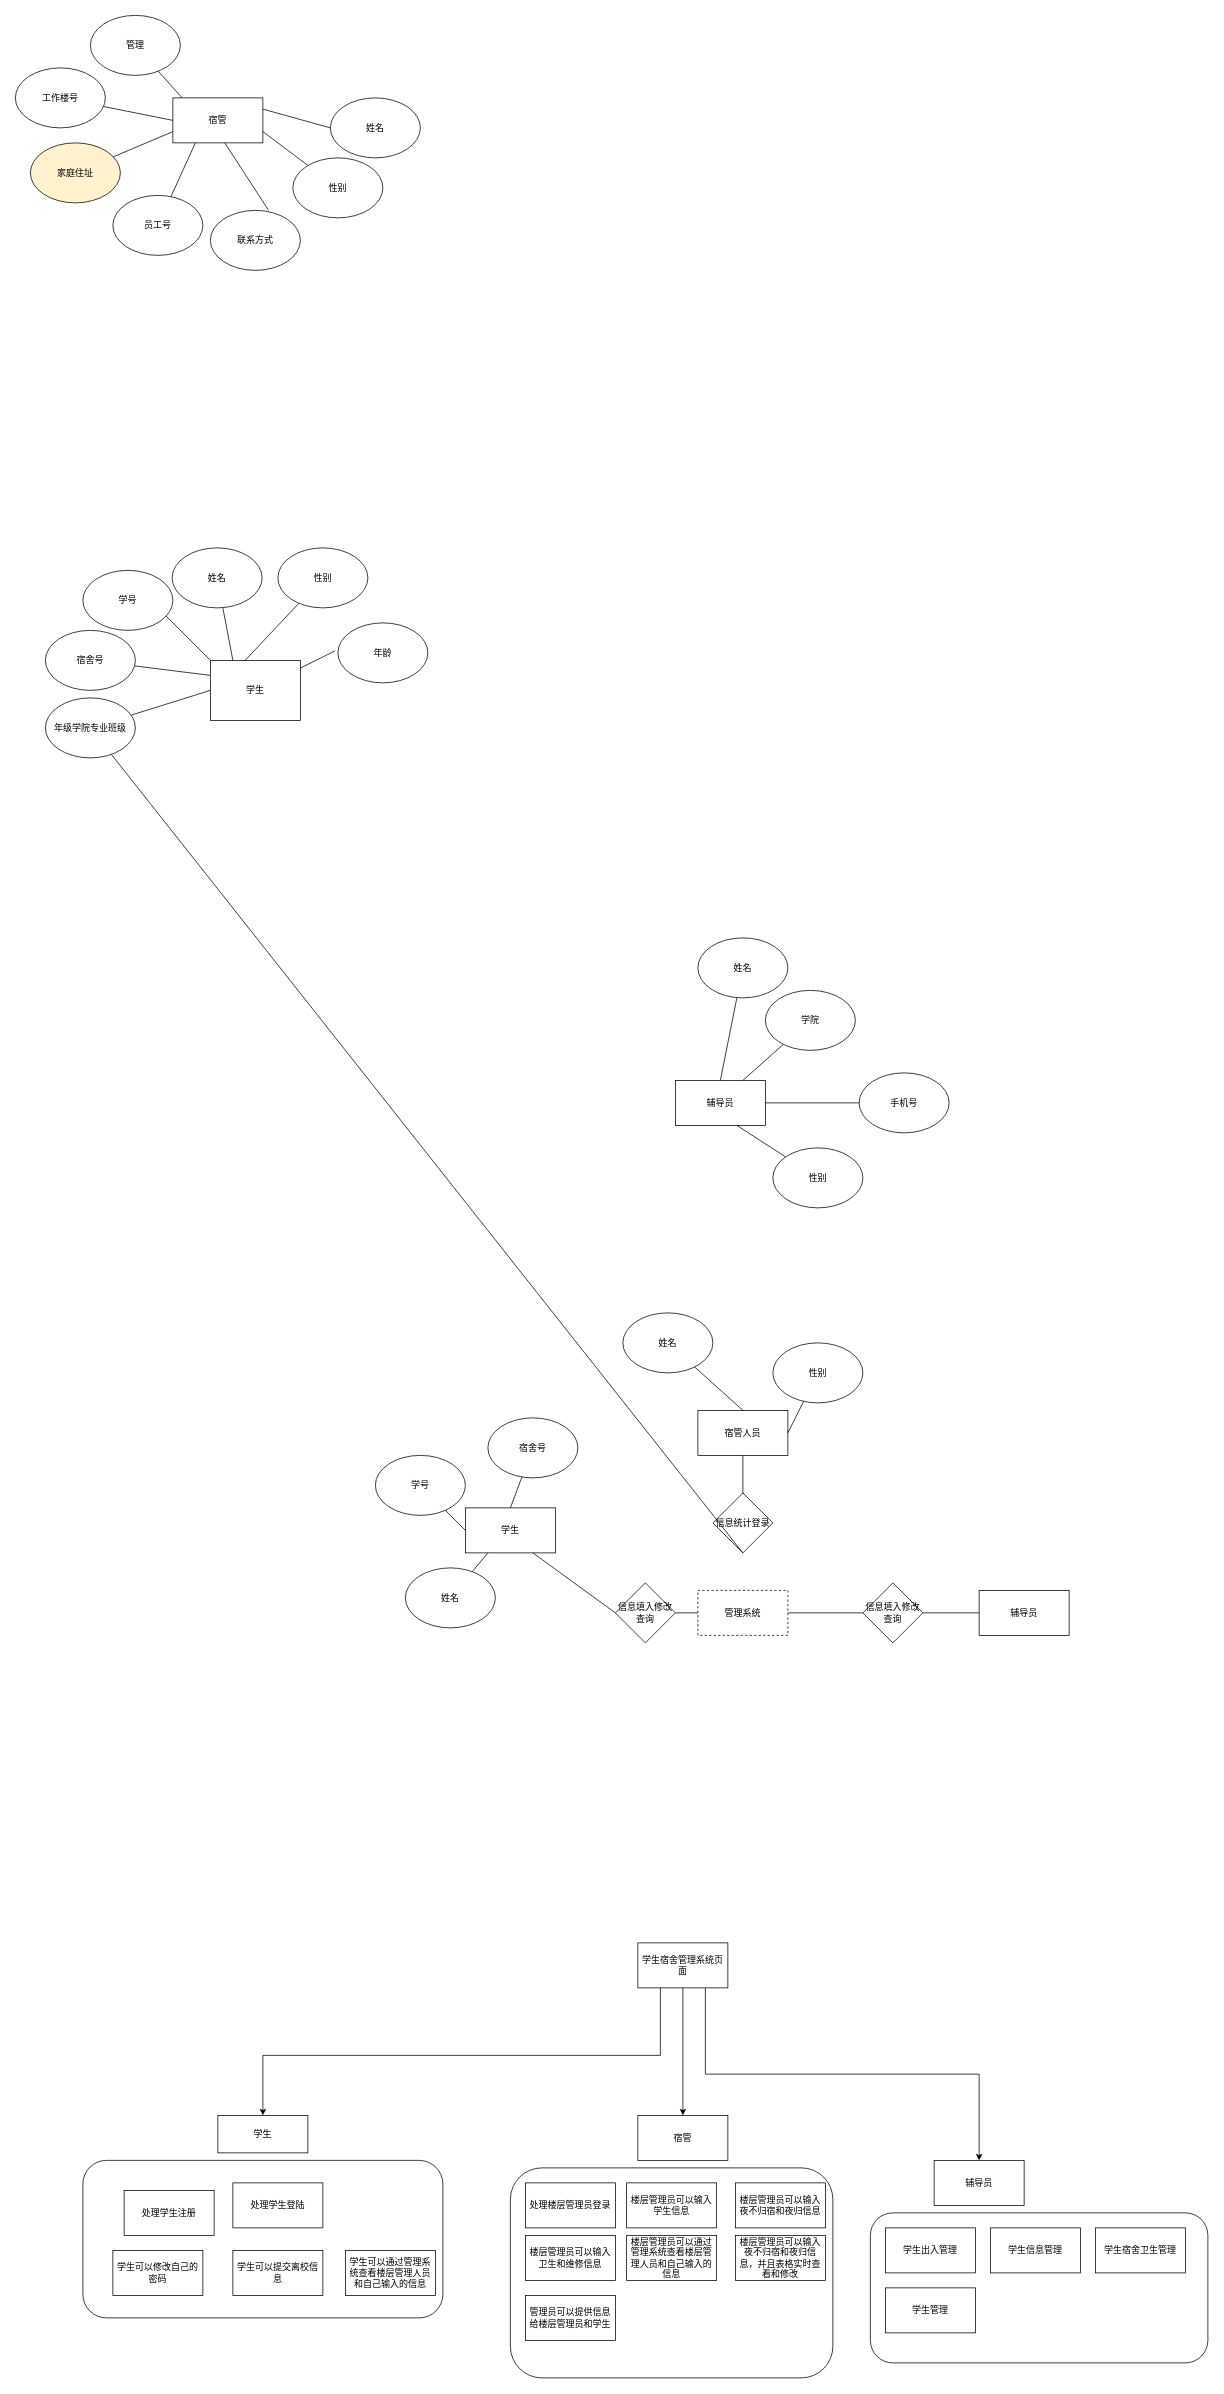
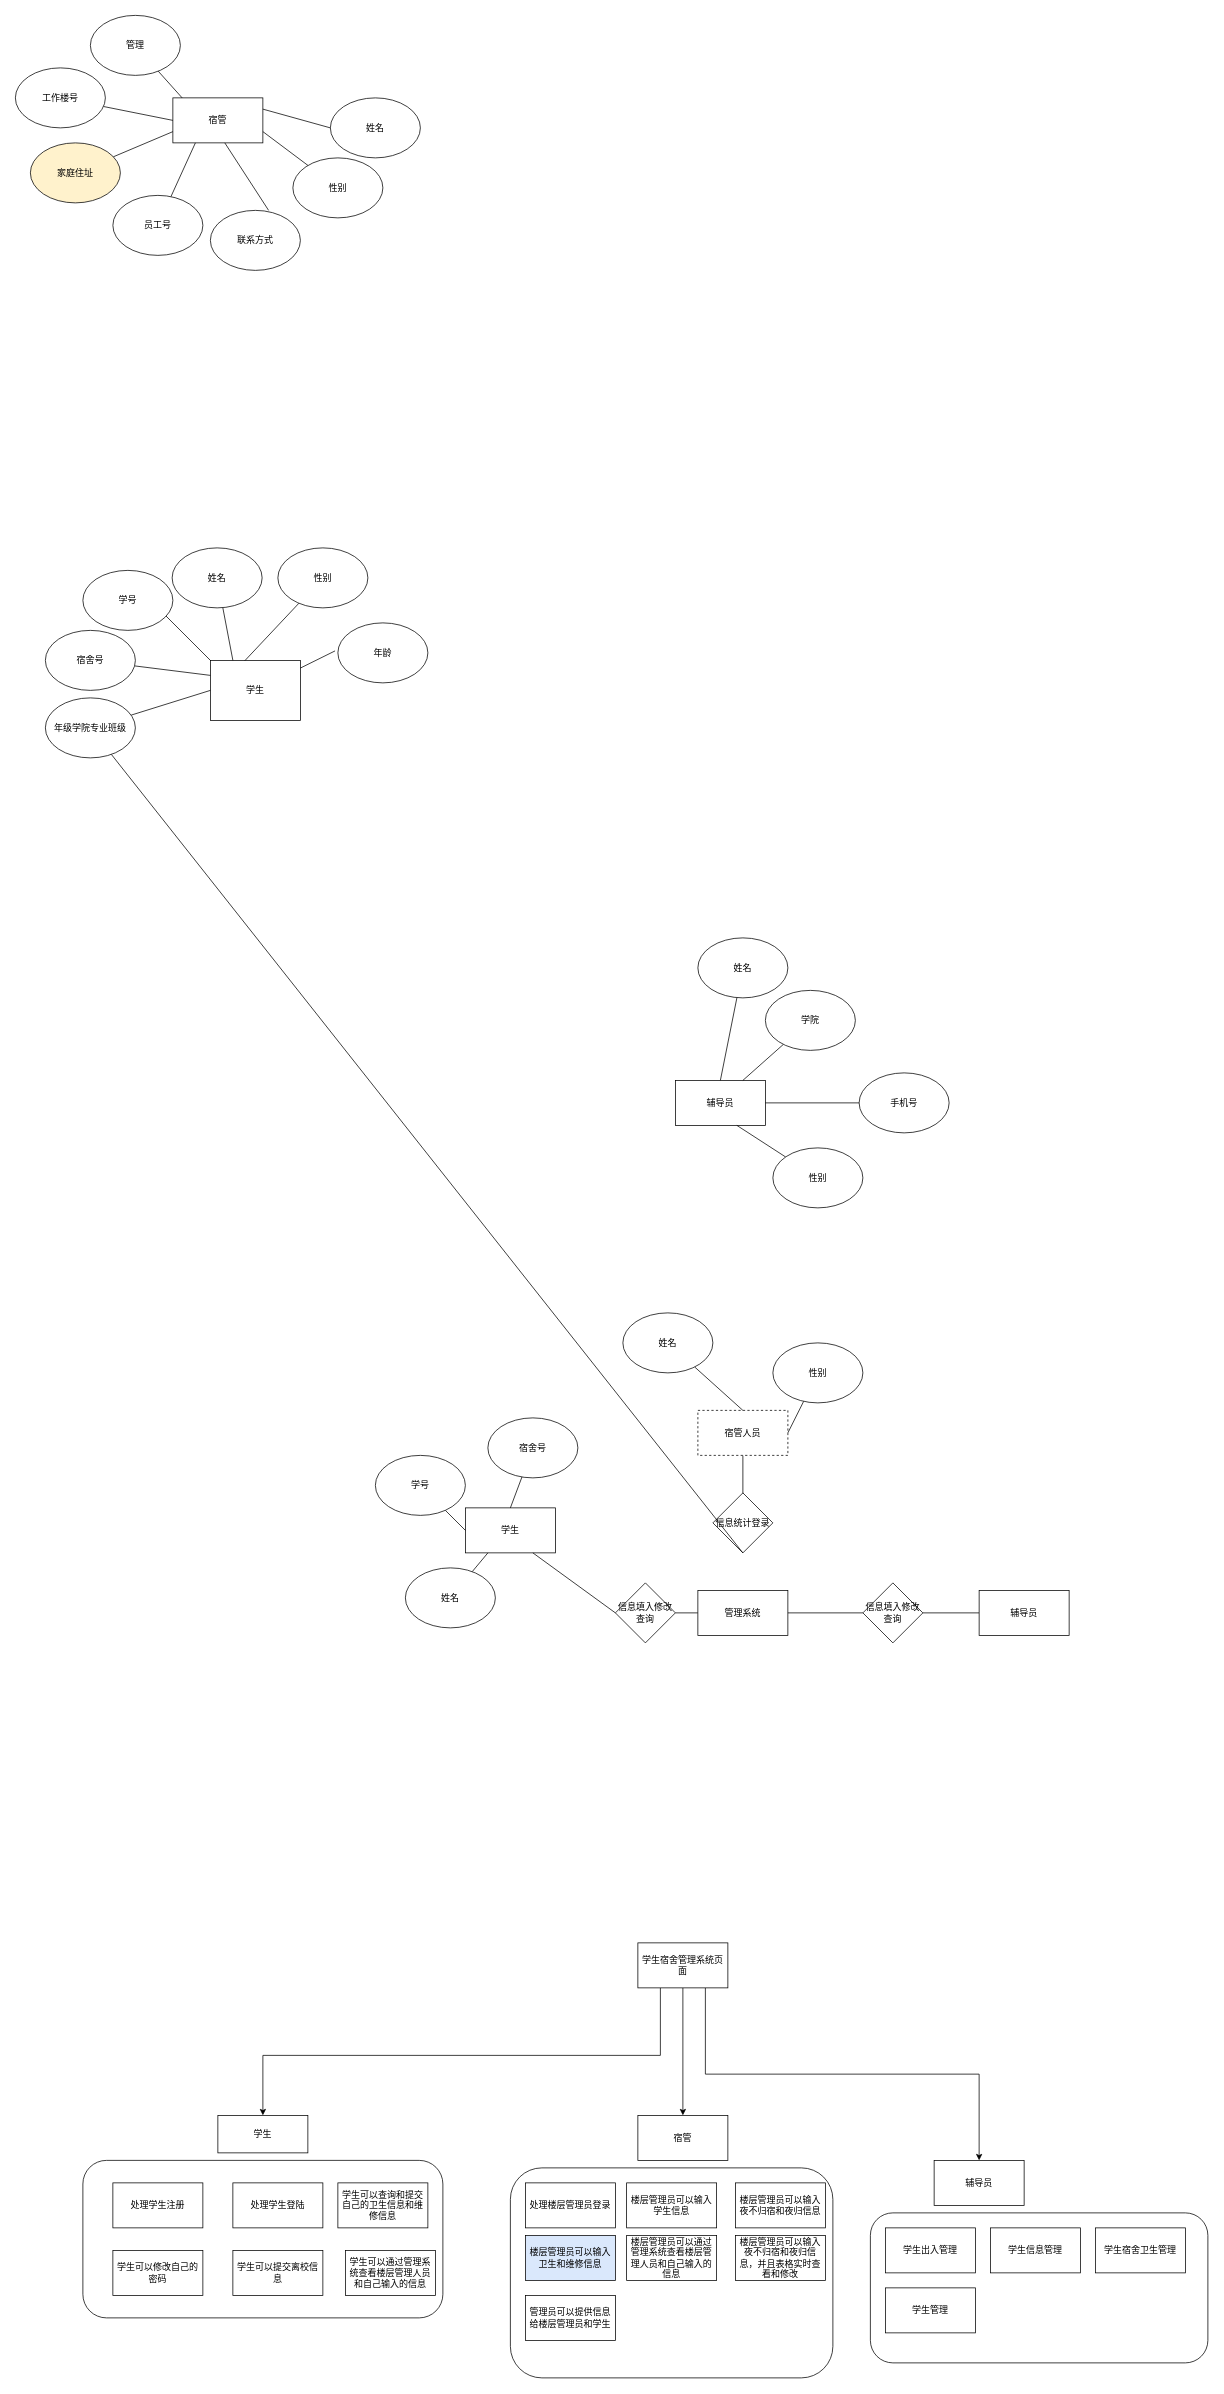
node "宿管人员": style solid -> dashed
node "管理系统": style dashed -> solid
node "学生可以查询和提交自己的卫生信息和维修信息": added
node "处理学生注册": moved (169, 2213) -> (158, 2205)
node "楼层管理员可以输入卫生和维修信息": fillcolor #ffffff -> #dae8fc
